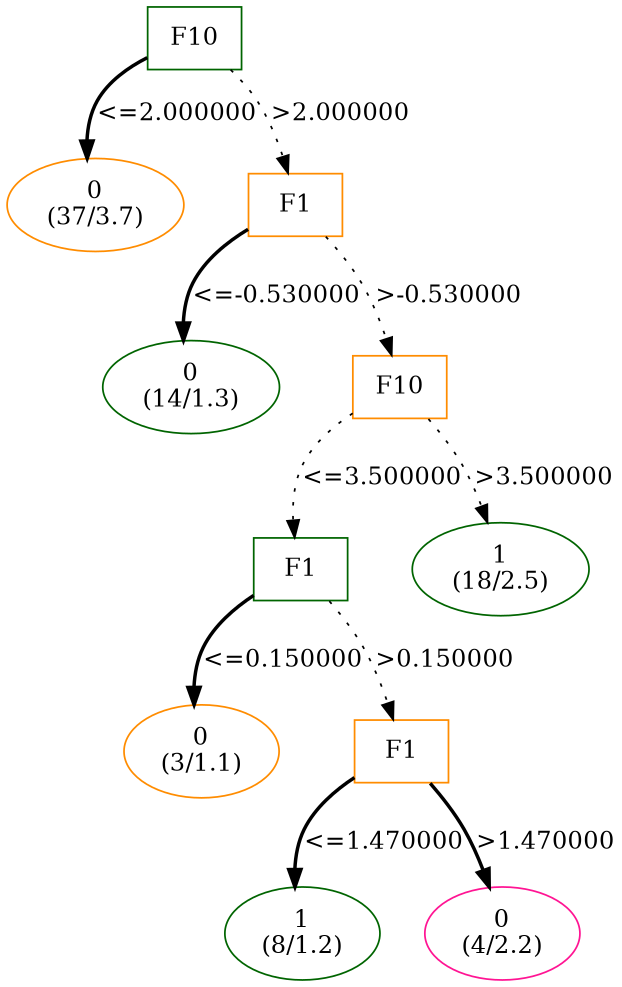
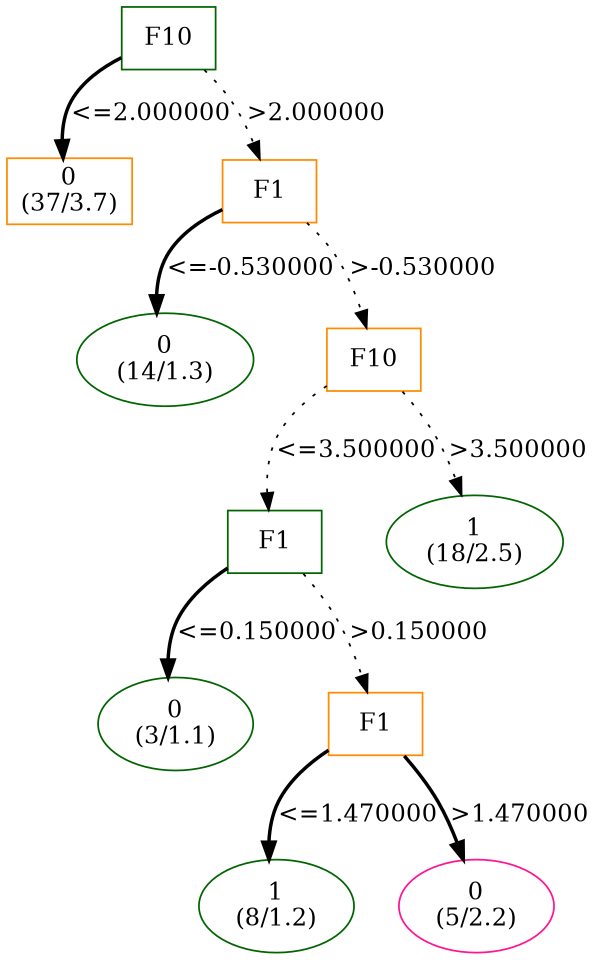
node "0 (37/3.7)": shape ellipse -> box
node "0 (3/1.1)": color darkorange -> darkgreen
node "0 (4/2.2)": label "0 (4/2.2)" -> "0 (5/2.2)"
